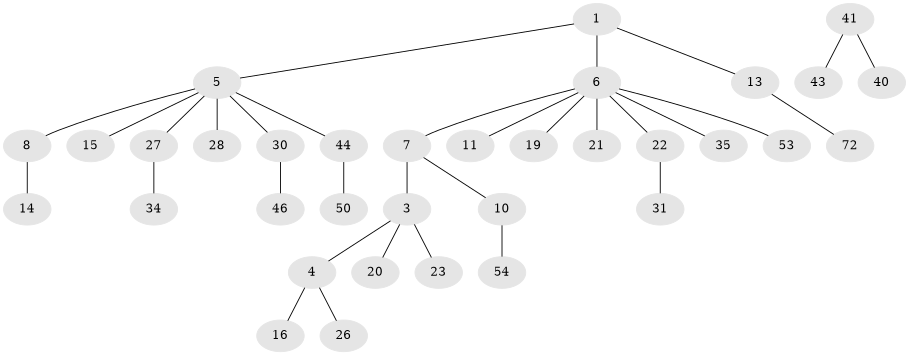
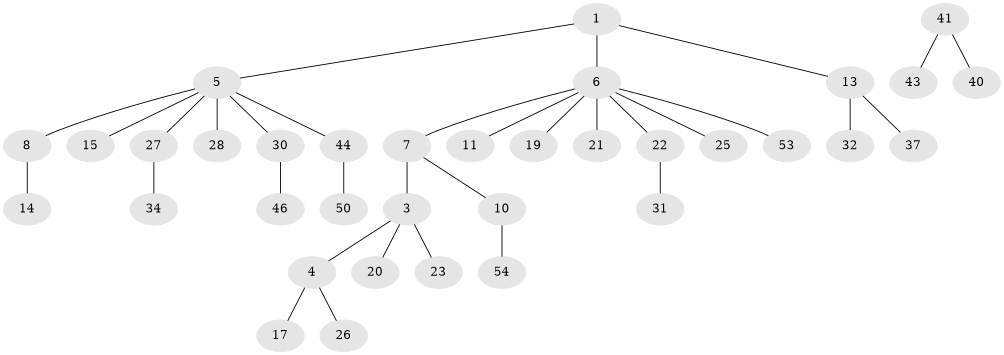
node "35": label "35" -> "25"
node "72": label "72" -> "32"
node "37": added
node "16": label "16" -> "17"
